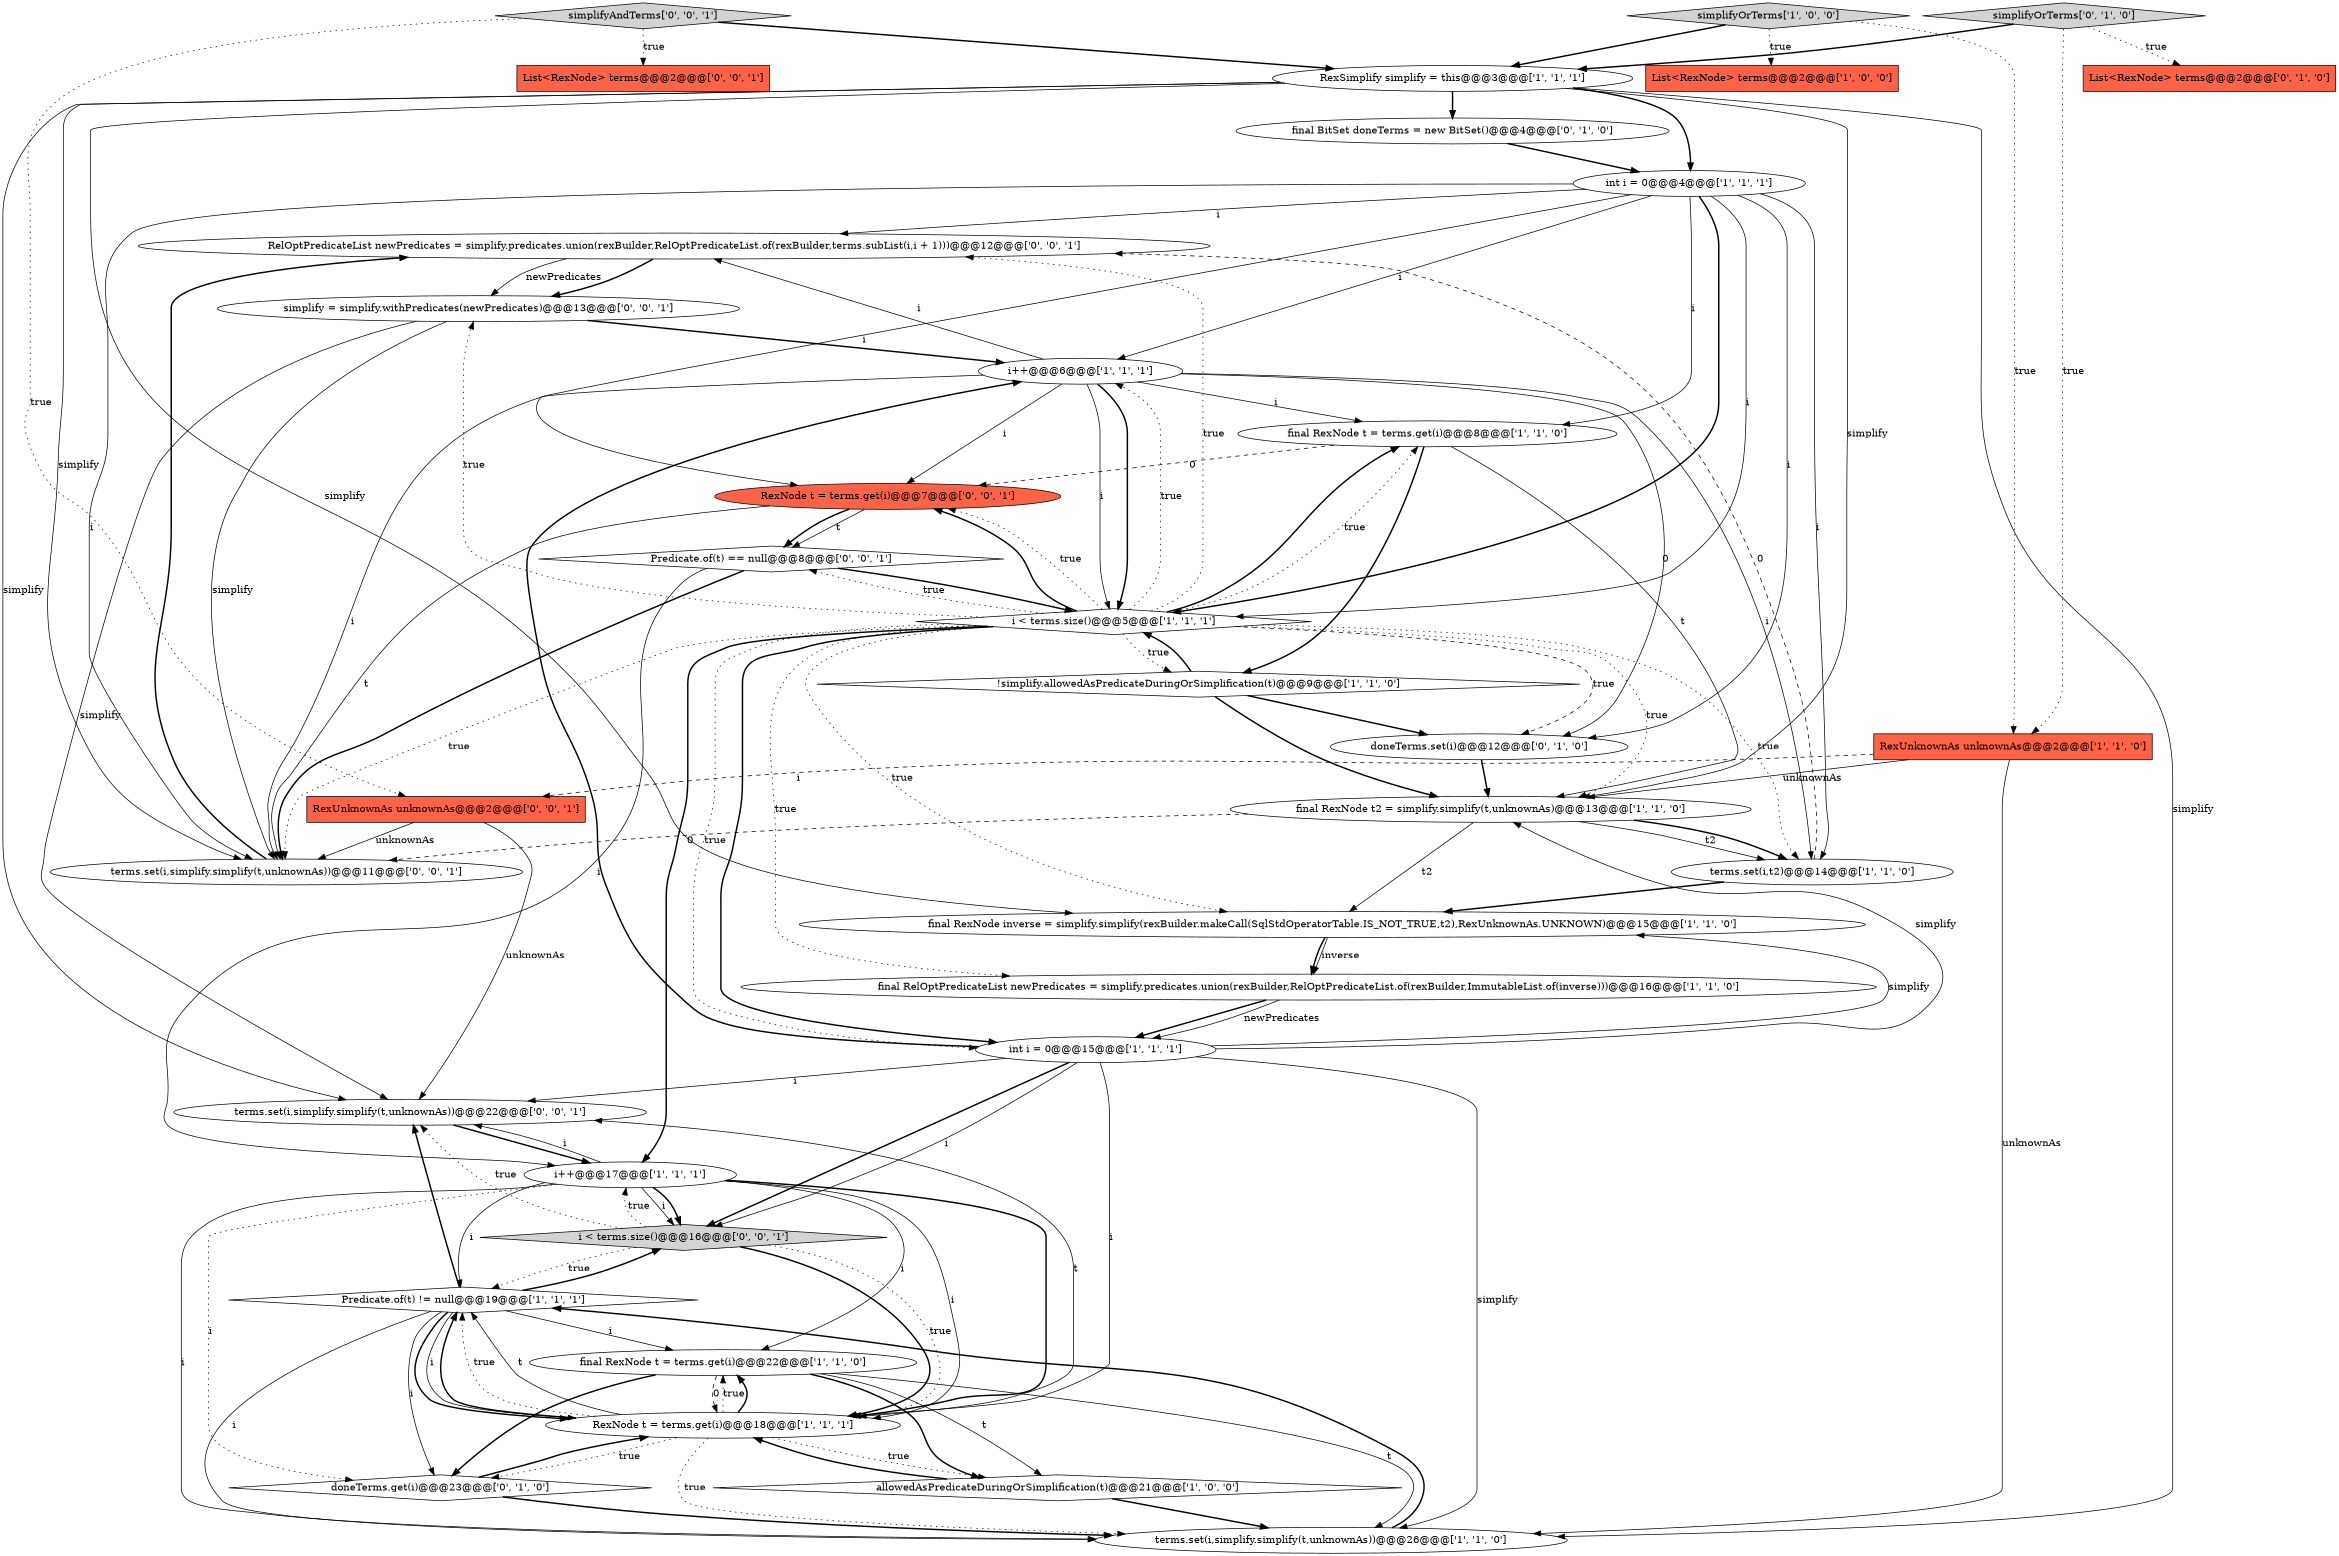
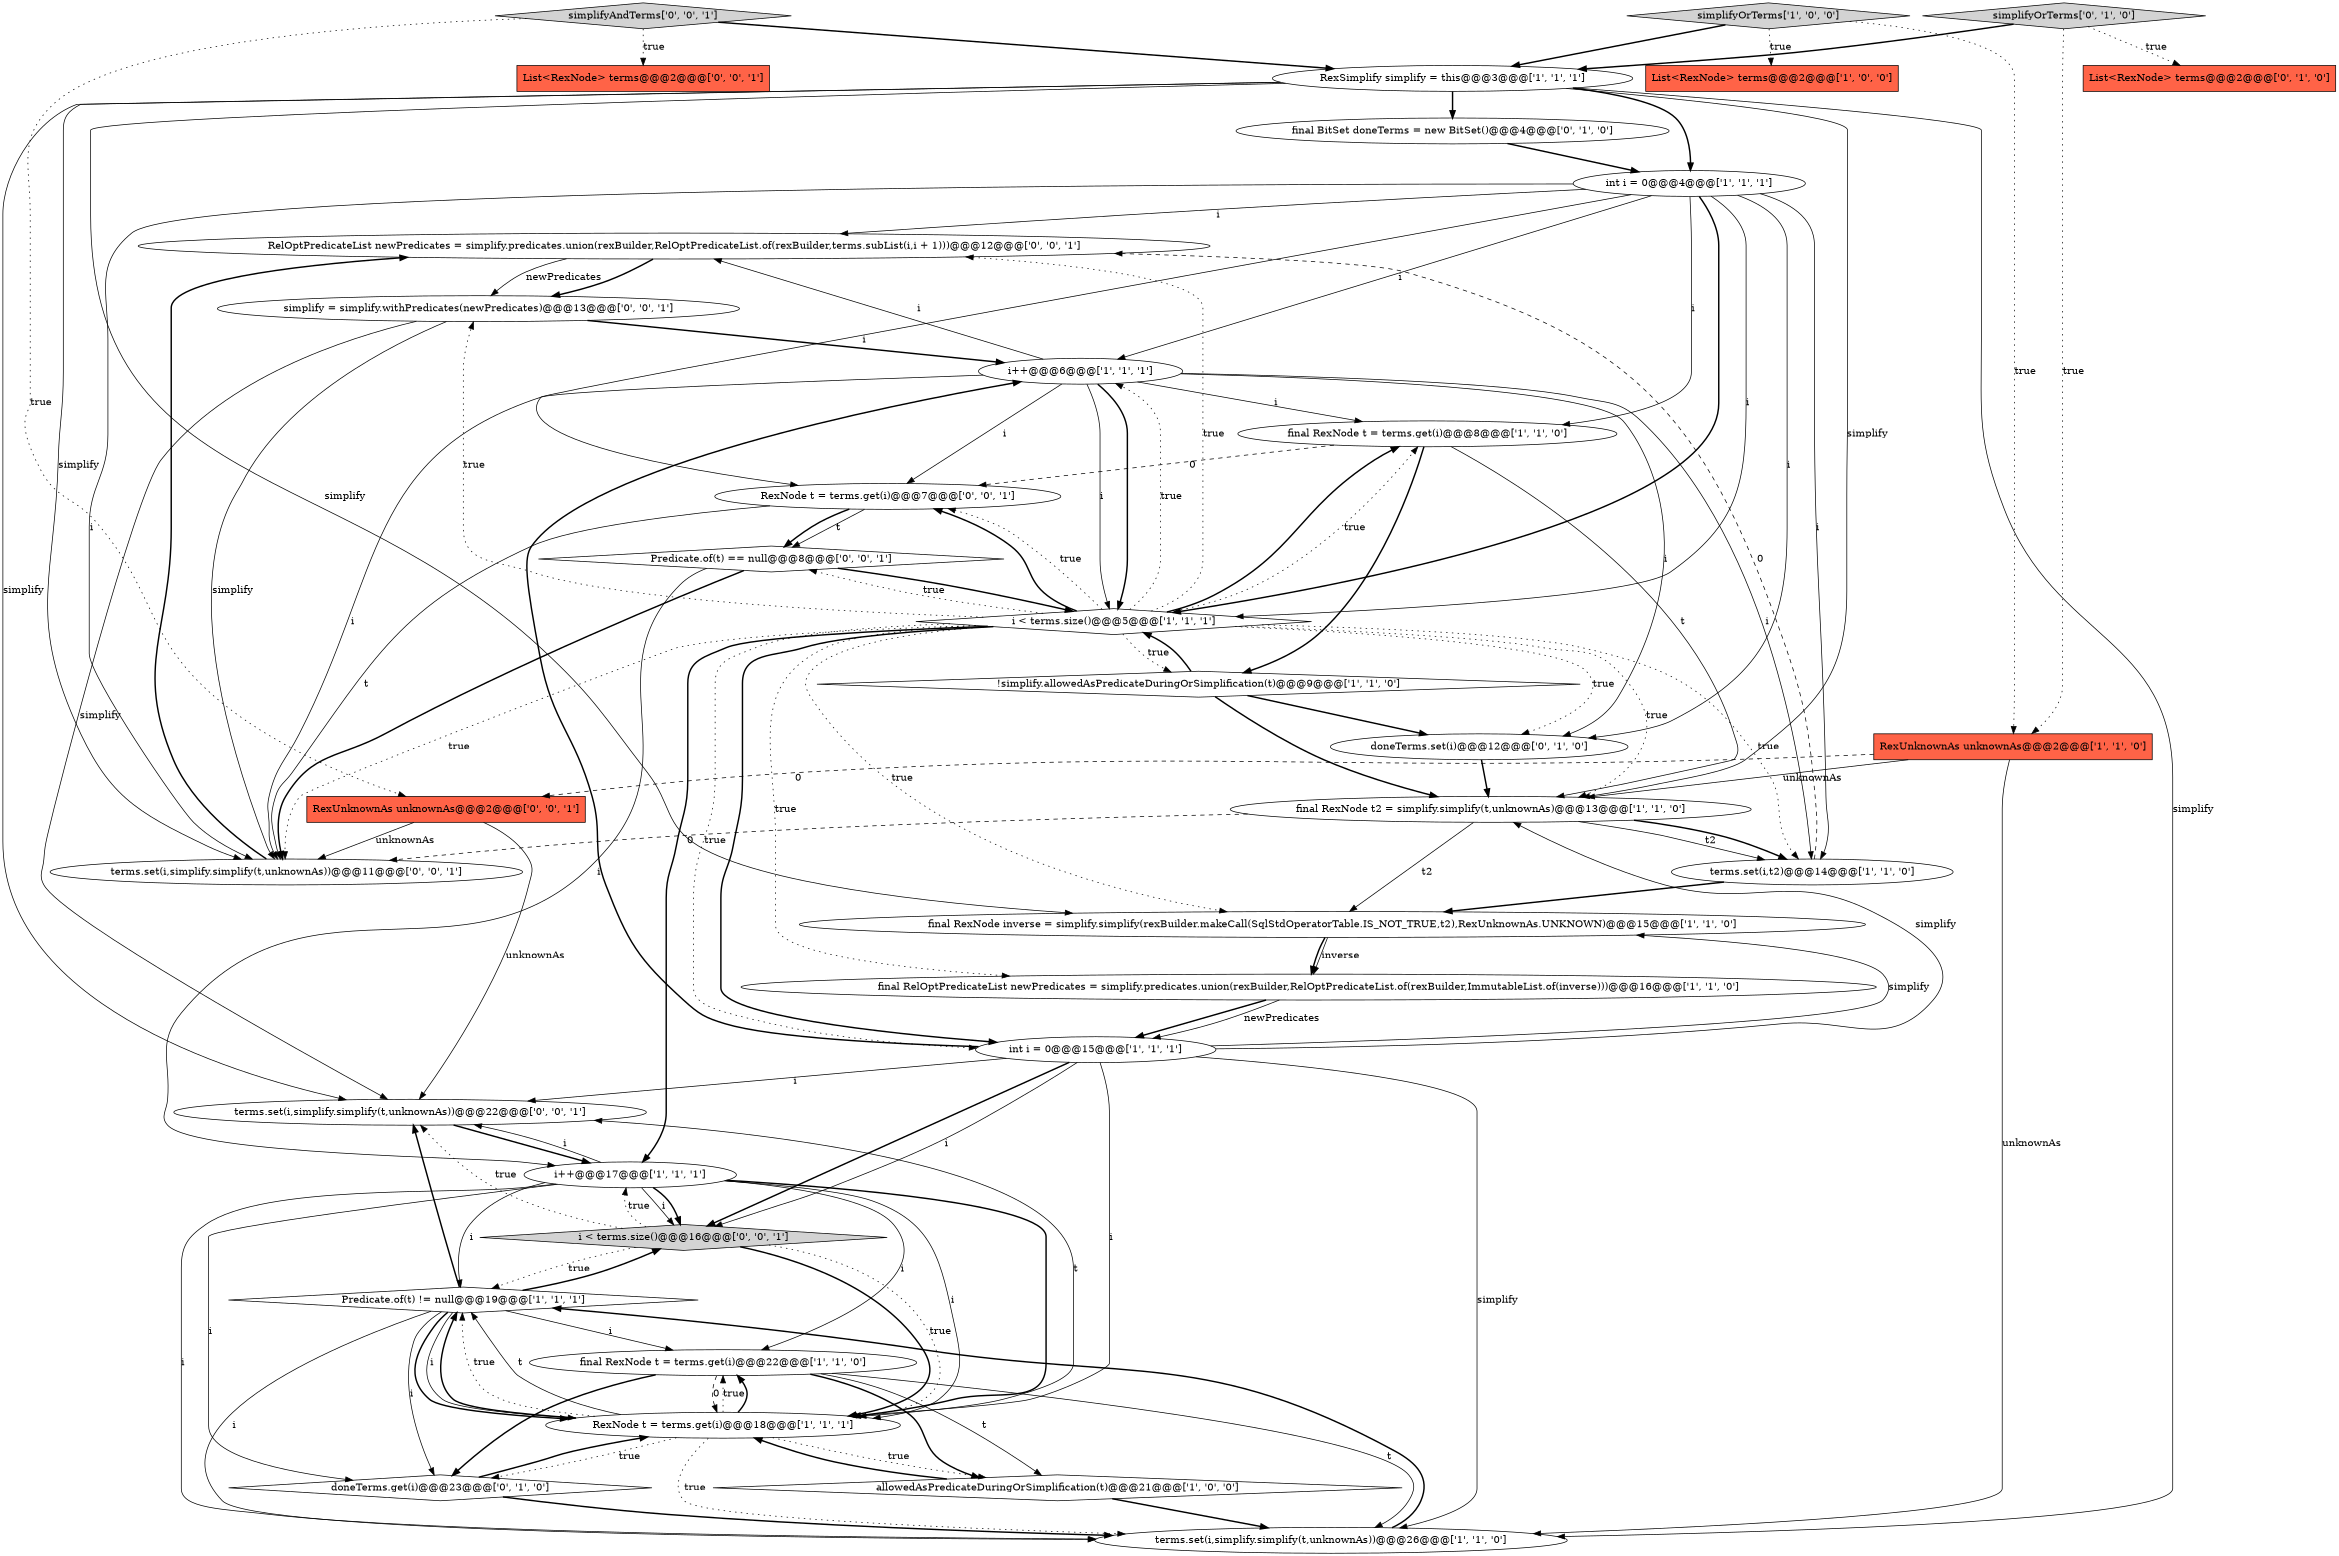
node "RexNode t = terms.get(i)@@@7@@@['0', '0', '1']": fillcolor tomato -> white
edge "i++@@@6@@@['1', '1', '1']" -> "doneTerms.set(i)@@@12@@@['0', '1', '0']": label "0" -> "i"
edge "i < terms.size()@@@5@@@['1', '1', '1']" -> "doneTerms.set(i)@@@12@@@['0', '1', '0']": style dashed -> dotted
edge "RexUnknownAs unknownAs@@@2@@@['1', '1', '0']" -> "RexUnknownAs unknownAs@@@2@@@['0', '0', '1']": label "i" -> "0"
edge "i++@@@17@@@['1', '1', '1']" -> "doneTerms.get(i)@@@23@@@['0', '1', '0']": style dotted -> solid
